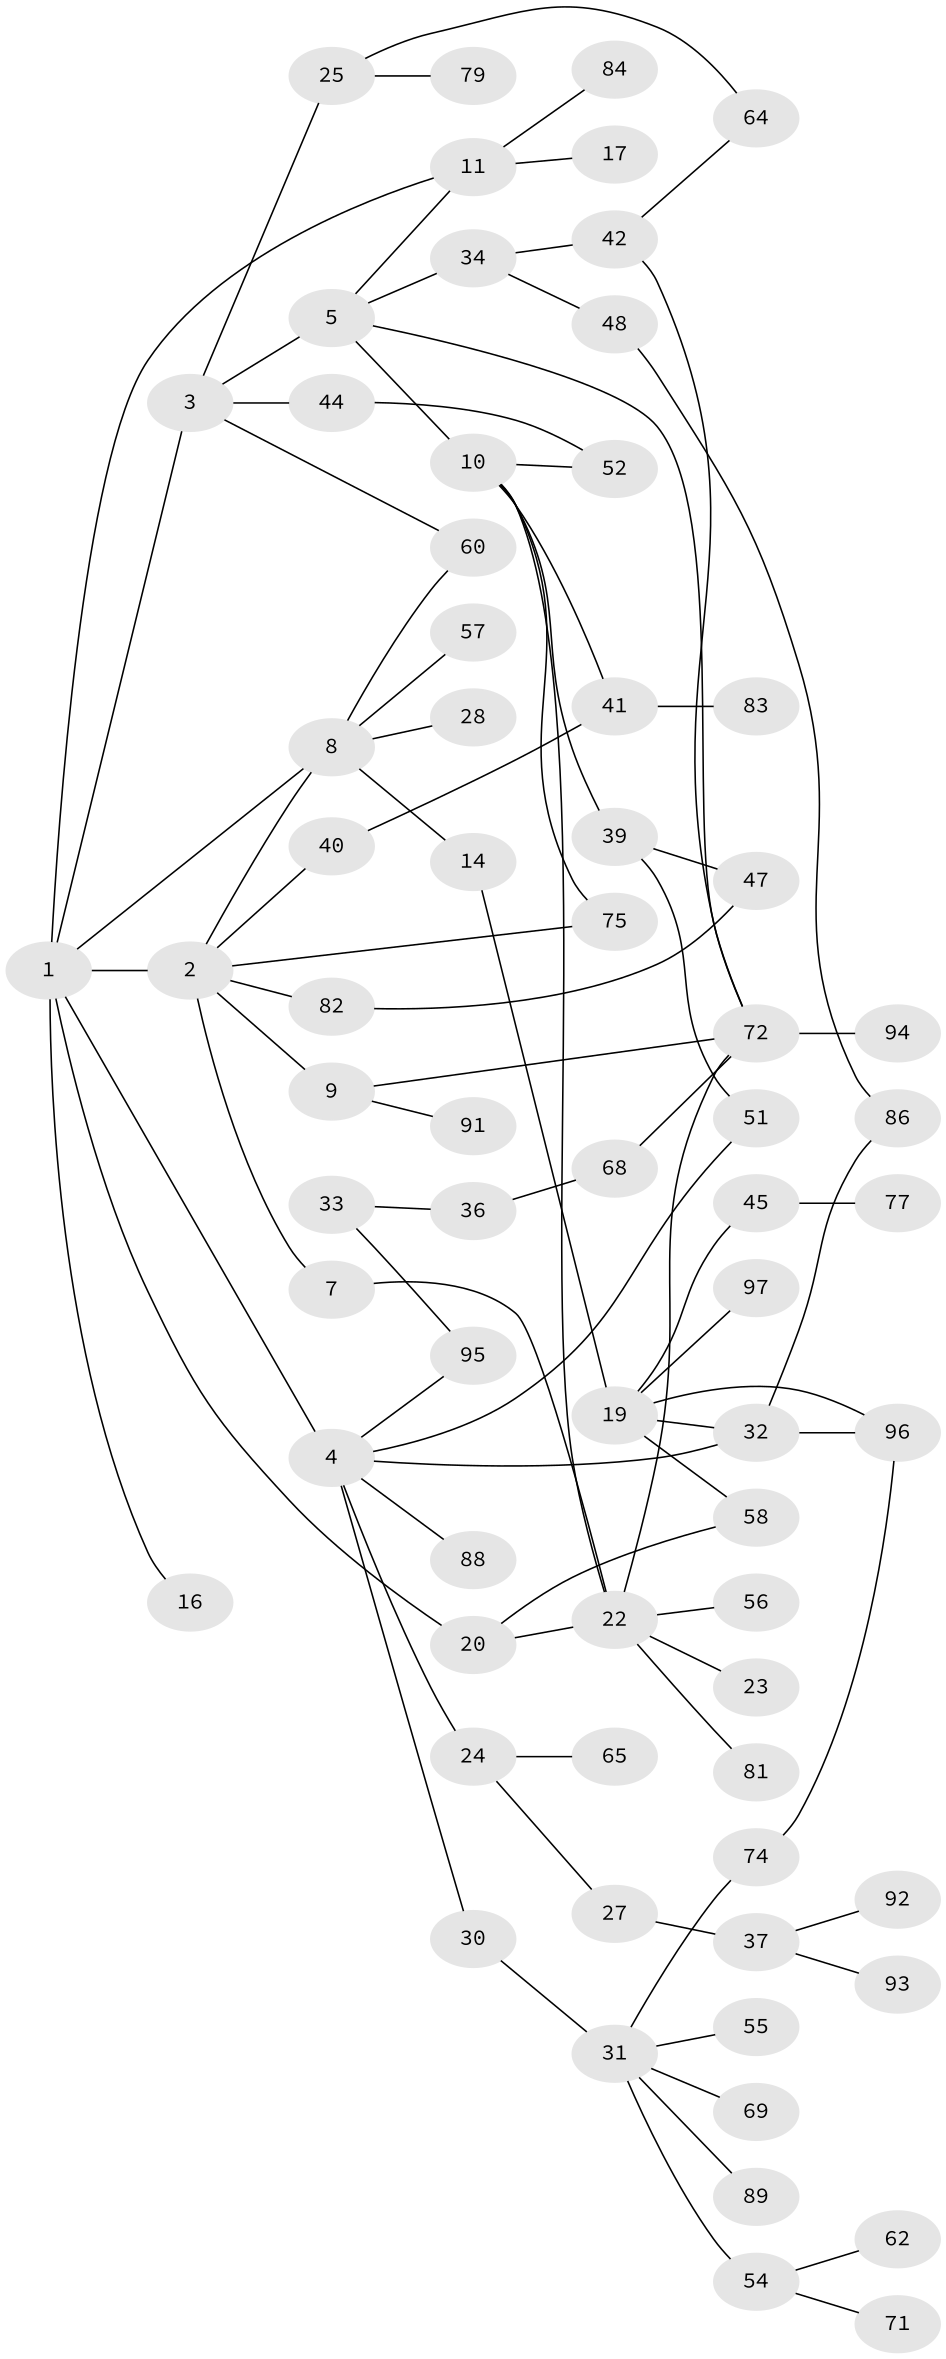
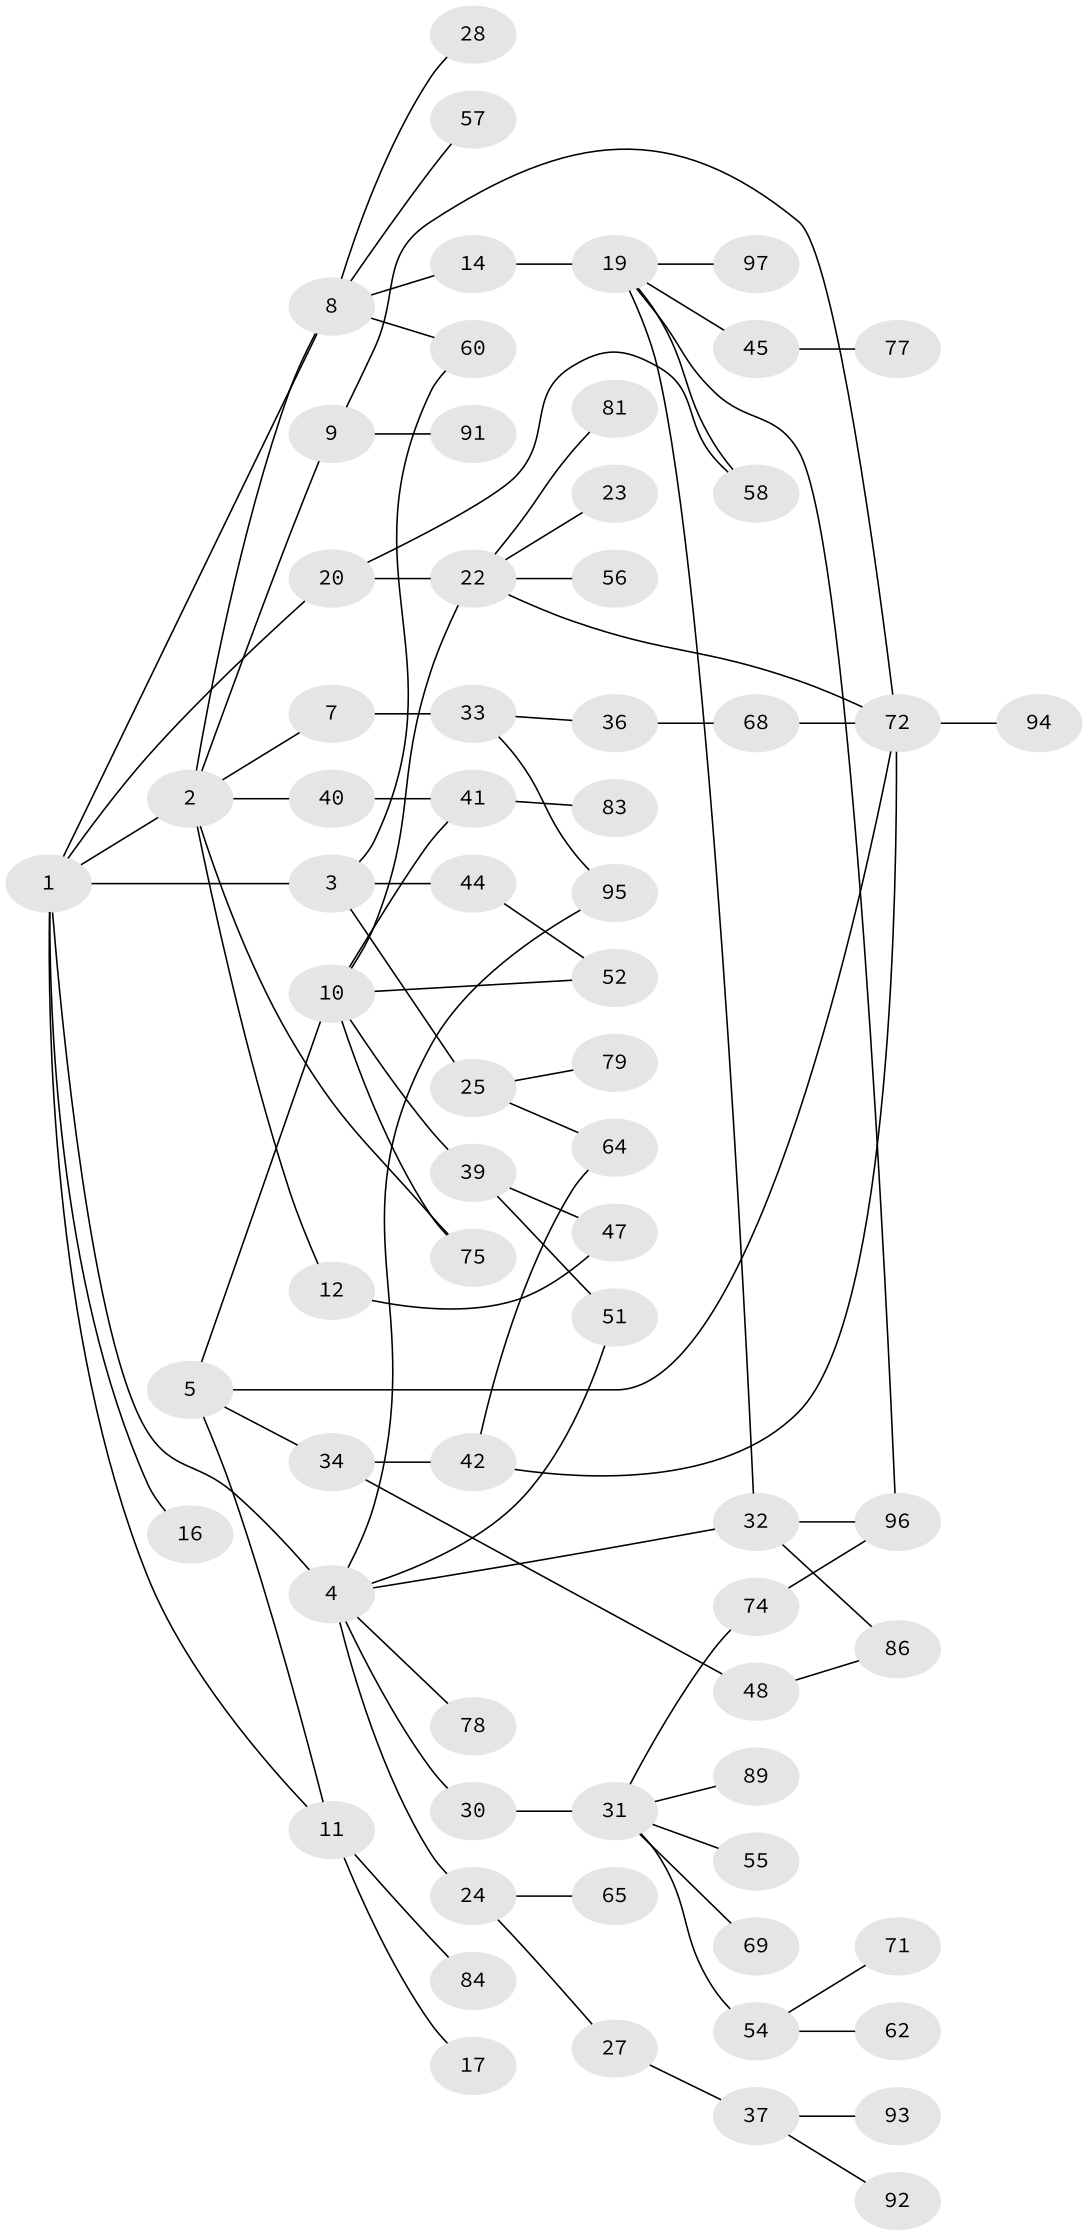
edge "5" -- "3": removed
node "82": label "82" -> "12"
edge "7" -- "22": now "7" -- "33"
node "88": label "88" -> "78"
